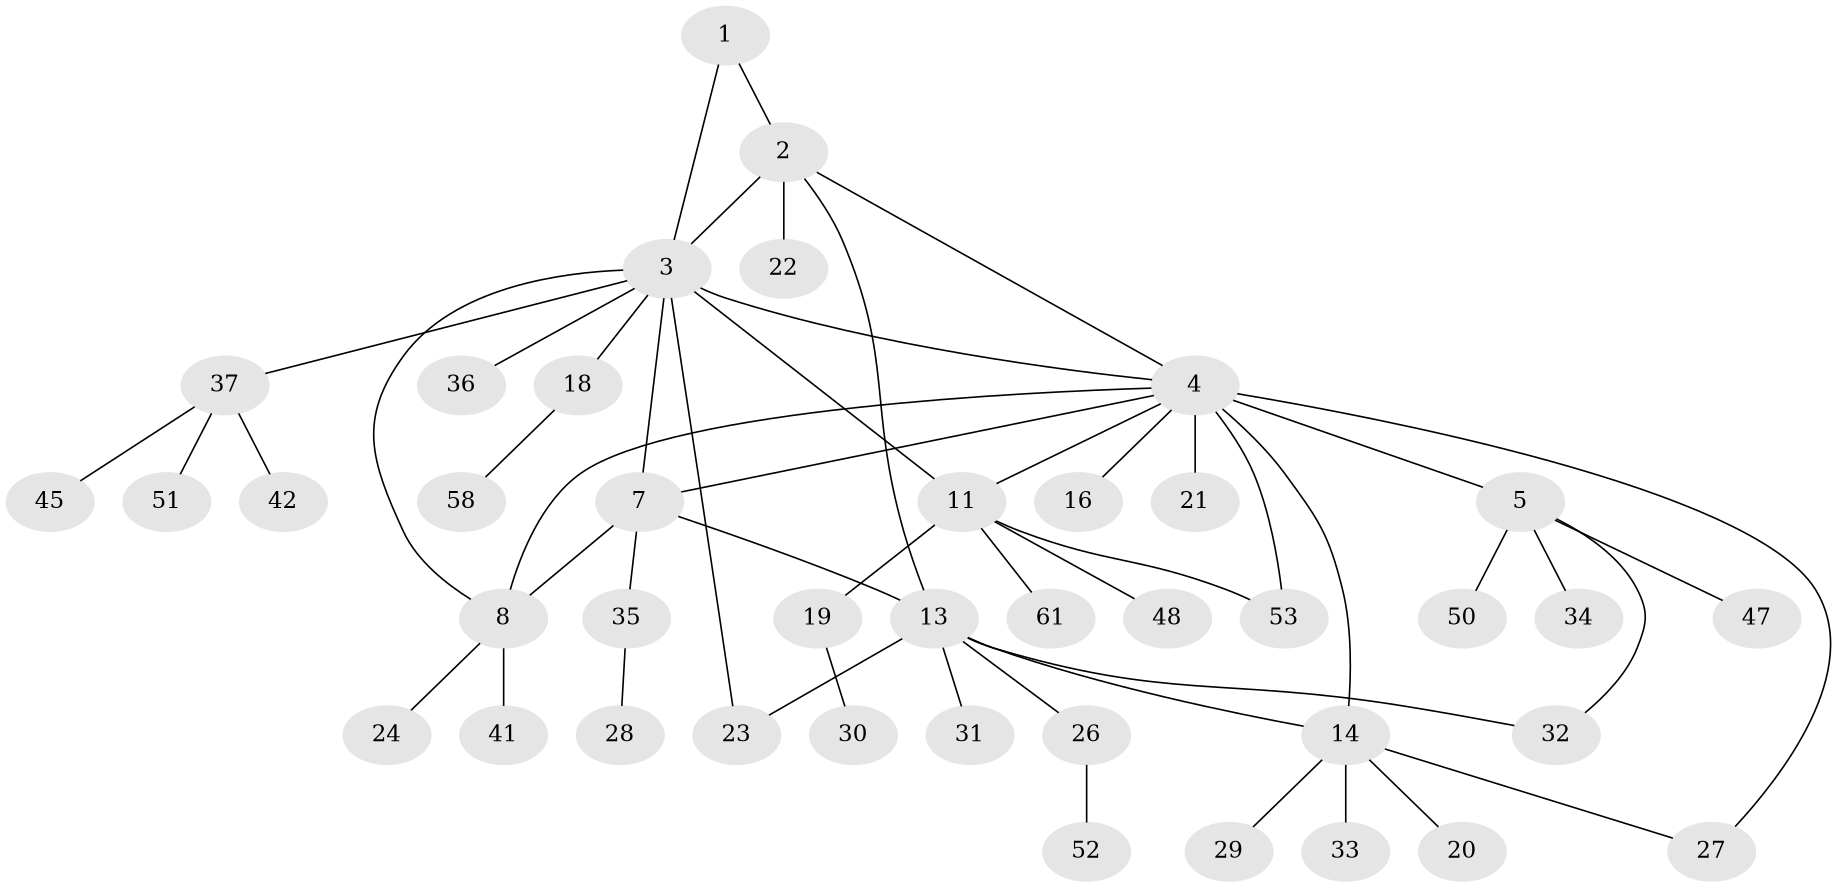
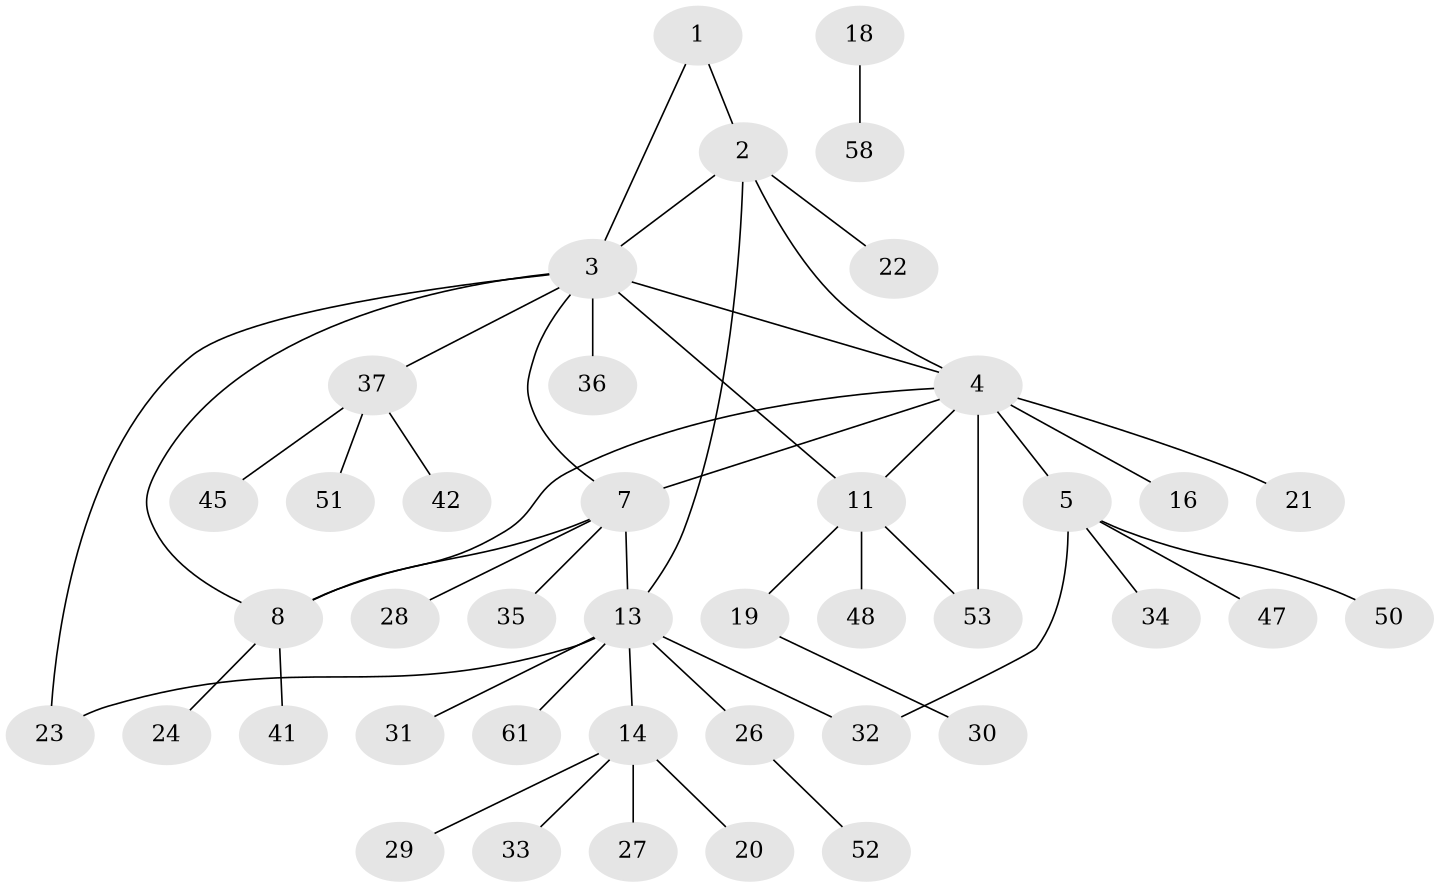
edge "3" -- "18": removed
edge "4" -- "27": removed
edge "4" -- "14": removed
edge "11" -- "61": now "13" -- "61"
edge "35" -- "28": now "7" -- "28"
